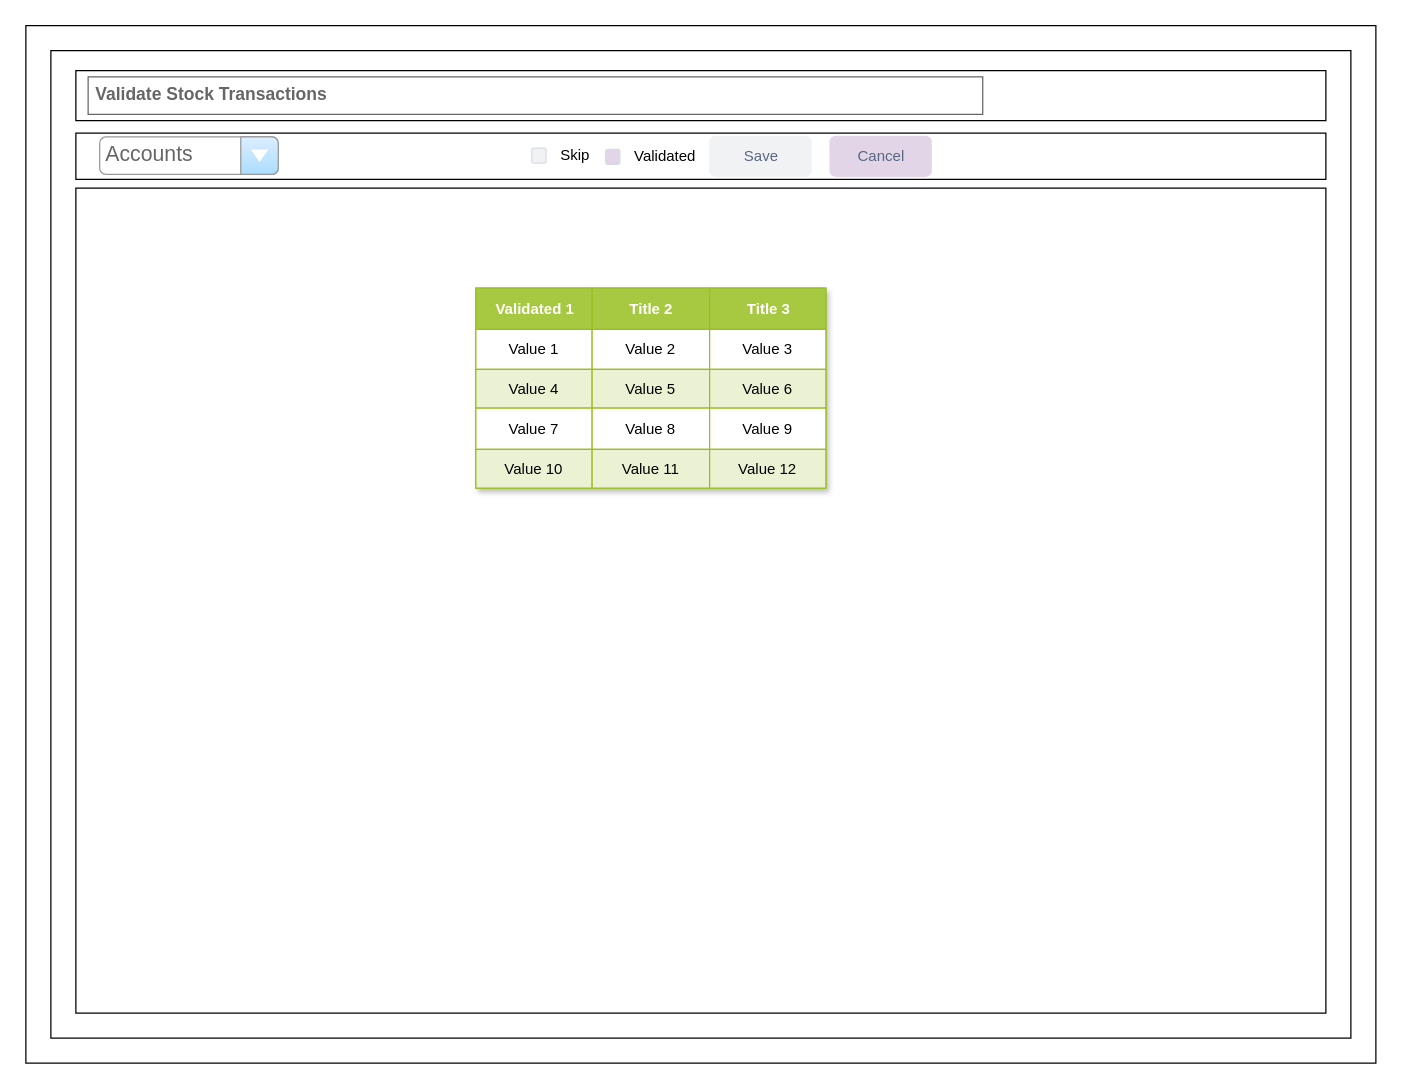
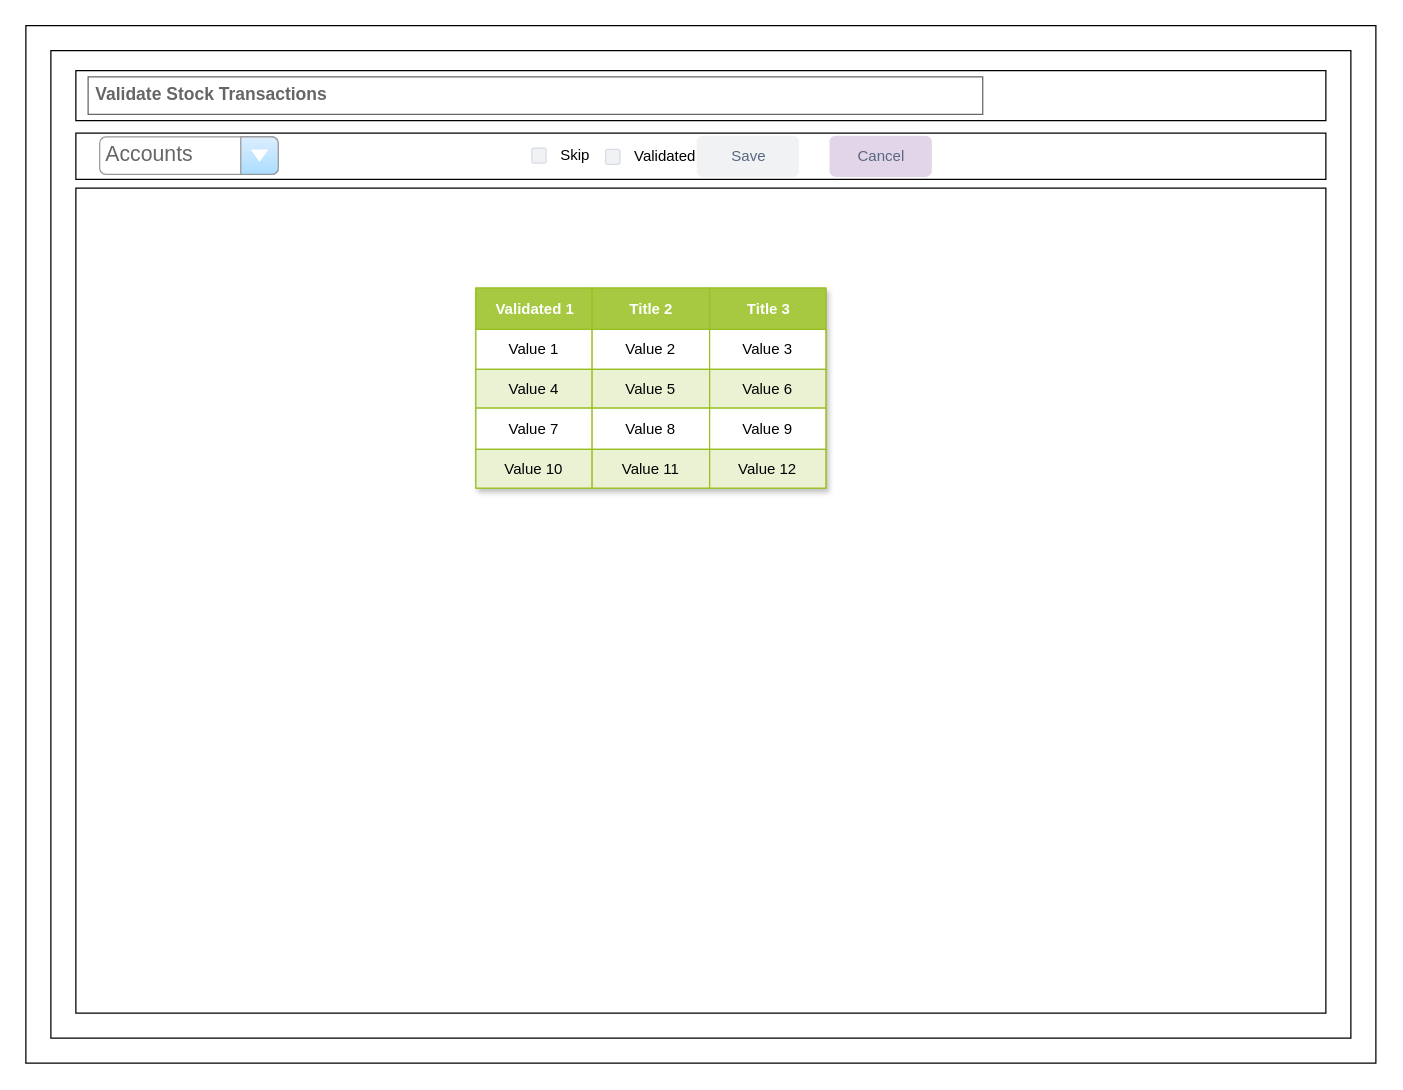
node "Save": moved (760, 156) -> (748, 156)
node "Validated": fillcolor #e1d5e7 -> #f0f2f5
